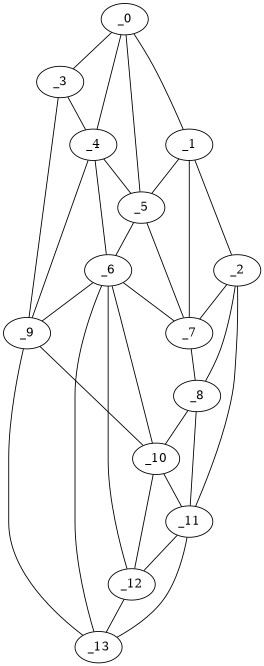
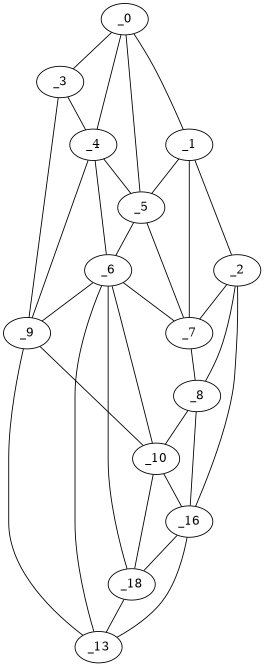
node "_11": label "_11" -> "_16"
node "_12": label "_12" -> "_18"
